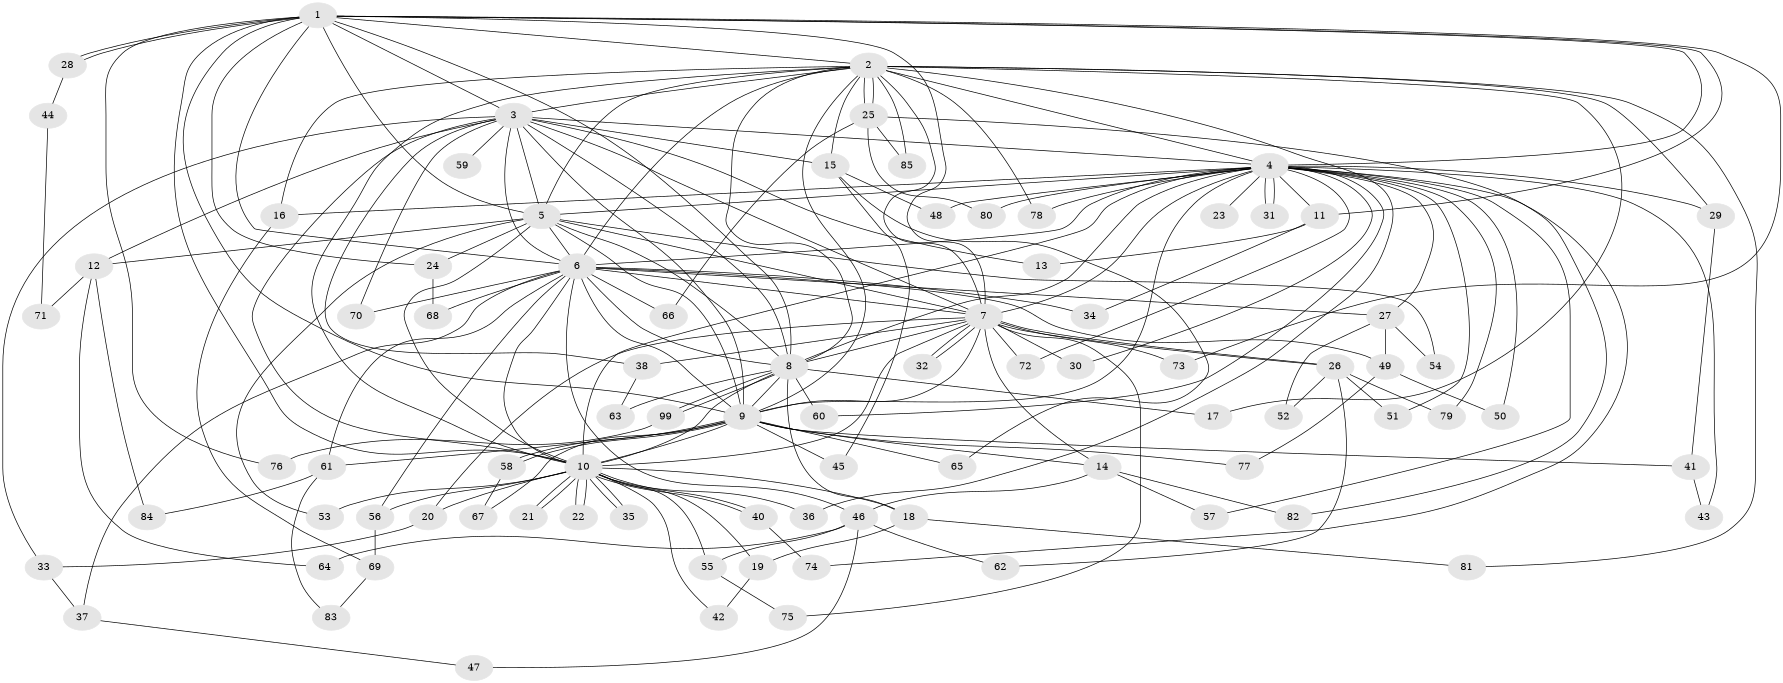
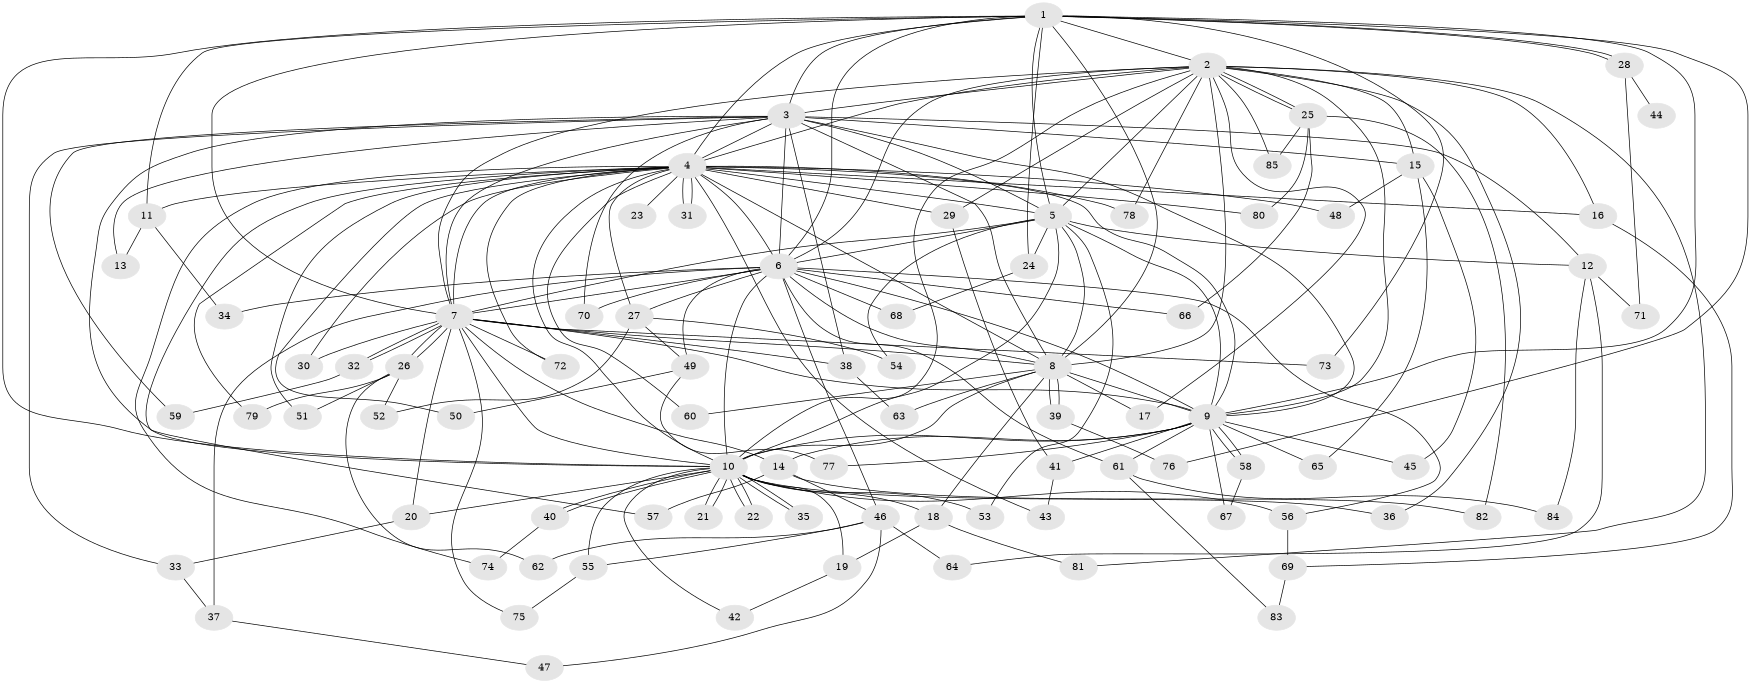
edge "44" -- "71": now "28" -- "71"
edge "32" -- "59": added
node "99": label "99" -> "39"
